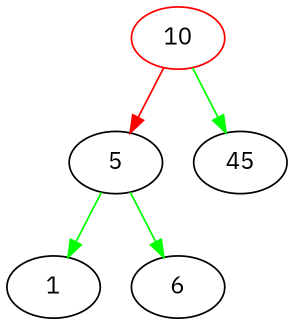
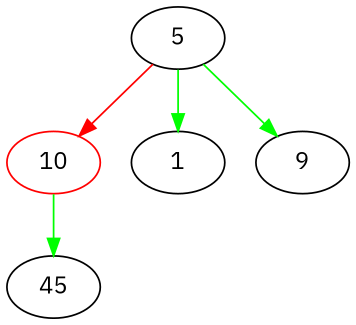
edge "10" -> "5": reversed
node "6": label "6" -> "9"
